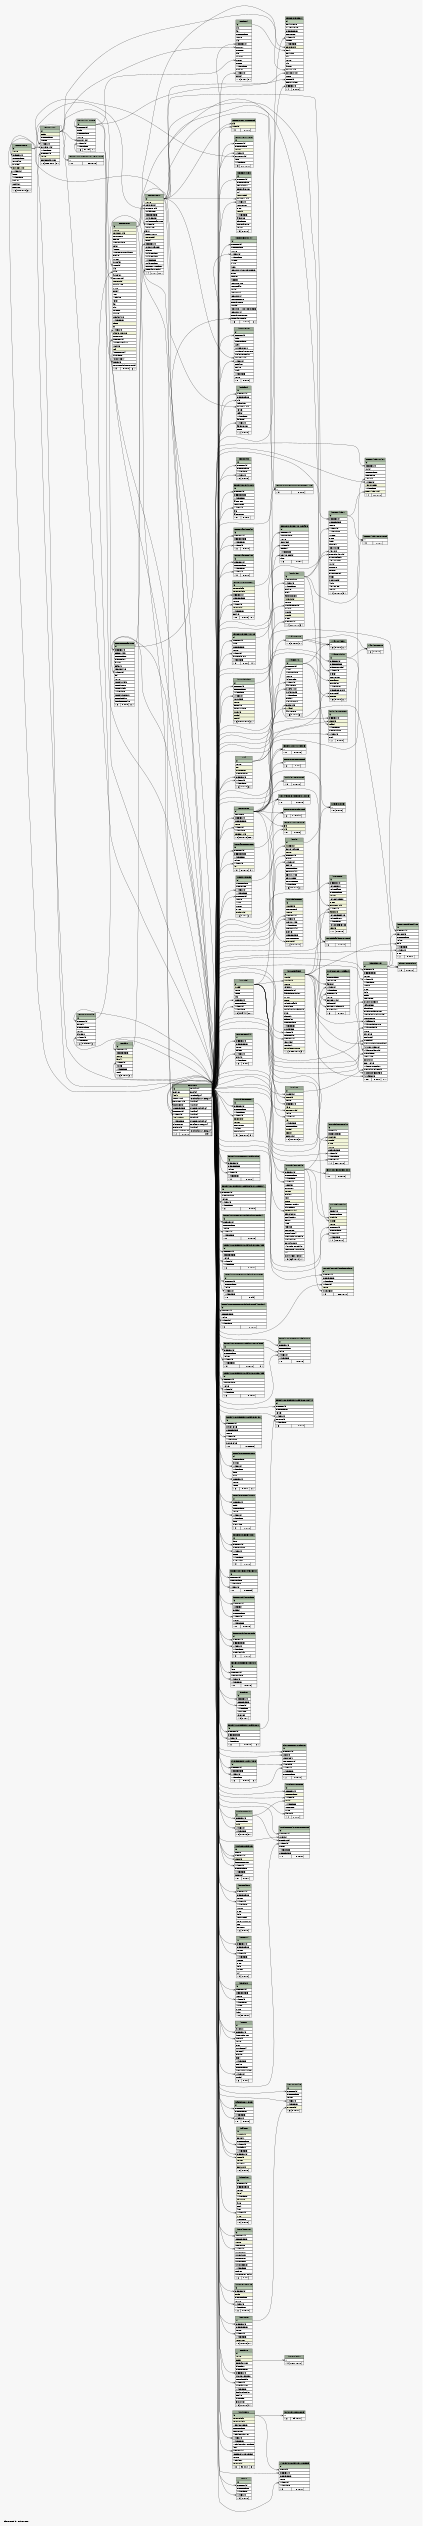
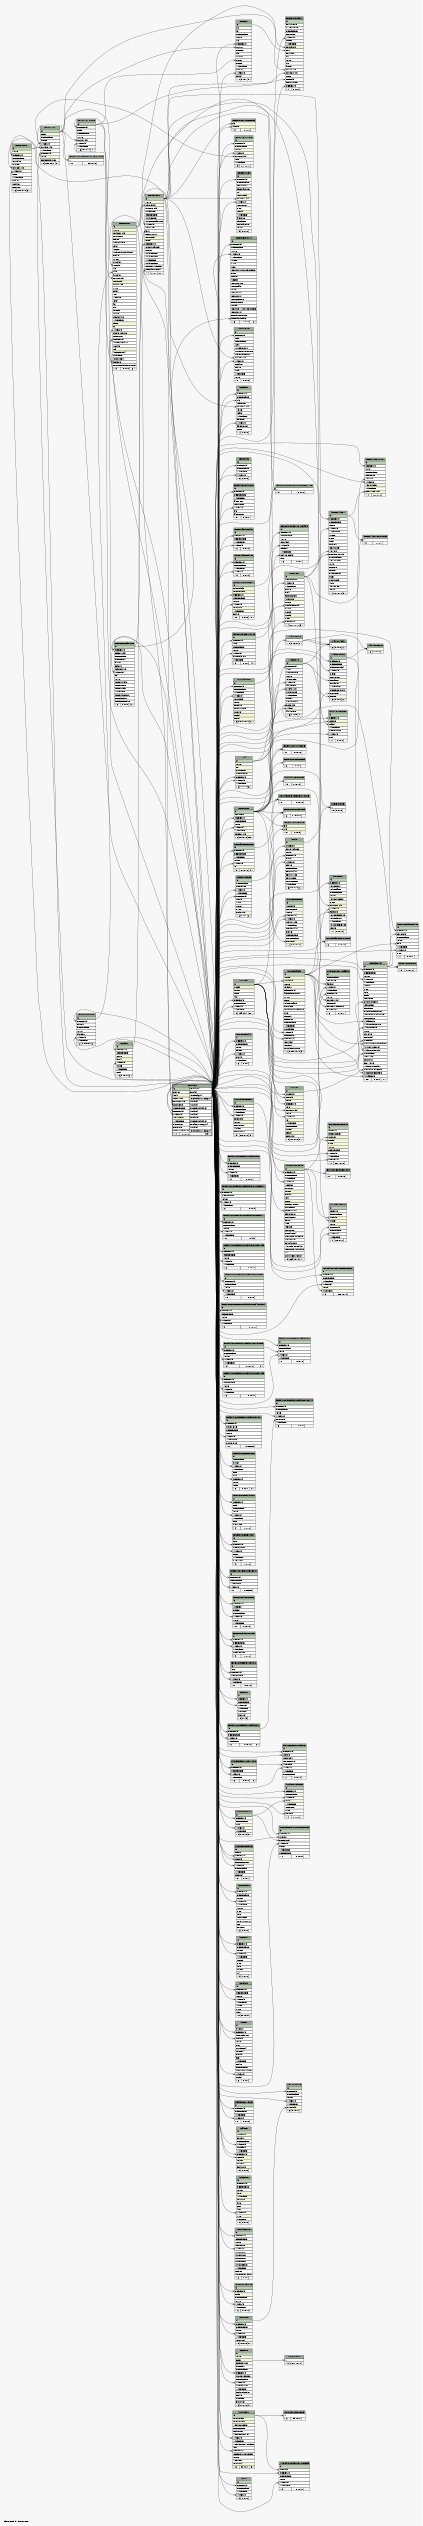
edge "res_currency" -> "res_company": removed
node "res_country_state": text "51 ref" -> "51 rows"
node "wkf_activity": text "0 rows" -> "0 note"
node "ir_model": text "119 link" -> "119 rows"
node "base_import_tests_models_char_readonly": text "0 rows" -> "0 init"
node "base_import_tests_models_char_states": text "0 gid" -> "0 rows"
node "bus_bus": text "1 row" -> "1 uid"
